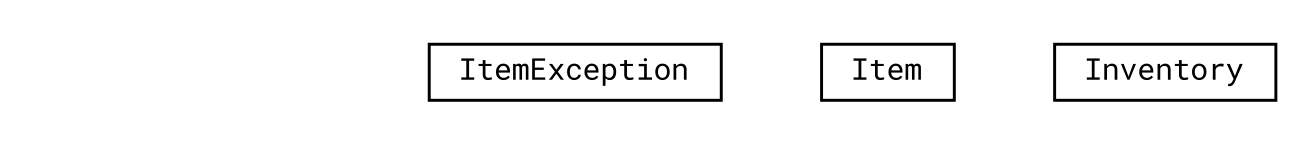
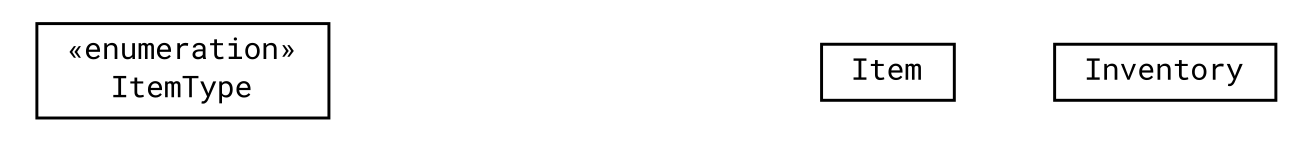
node "ItemType": added
node "ItemException": removed
